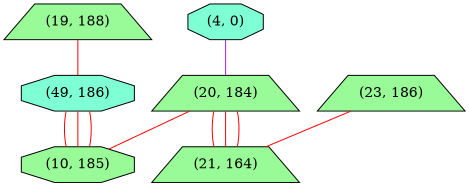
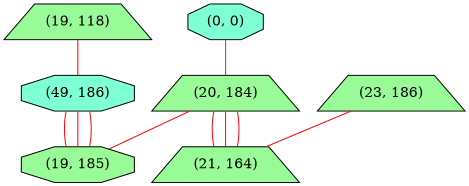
node "(19, 188)": label "(19, 188)" -> "(19, 118)"
node "(4, 0)": label "(4, 0)" -> "(0, 0)"
node "(10, 185)": label "(10, 185)" -> "(19, 185)"
